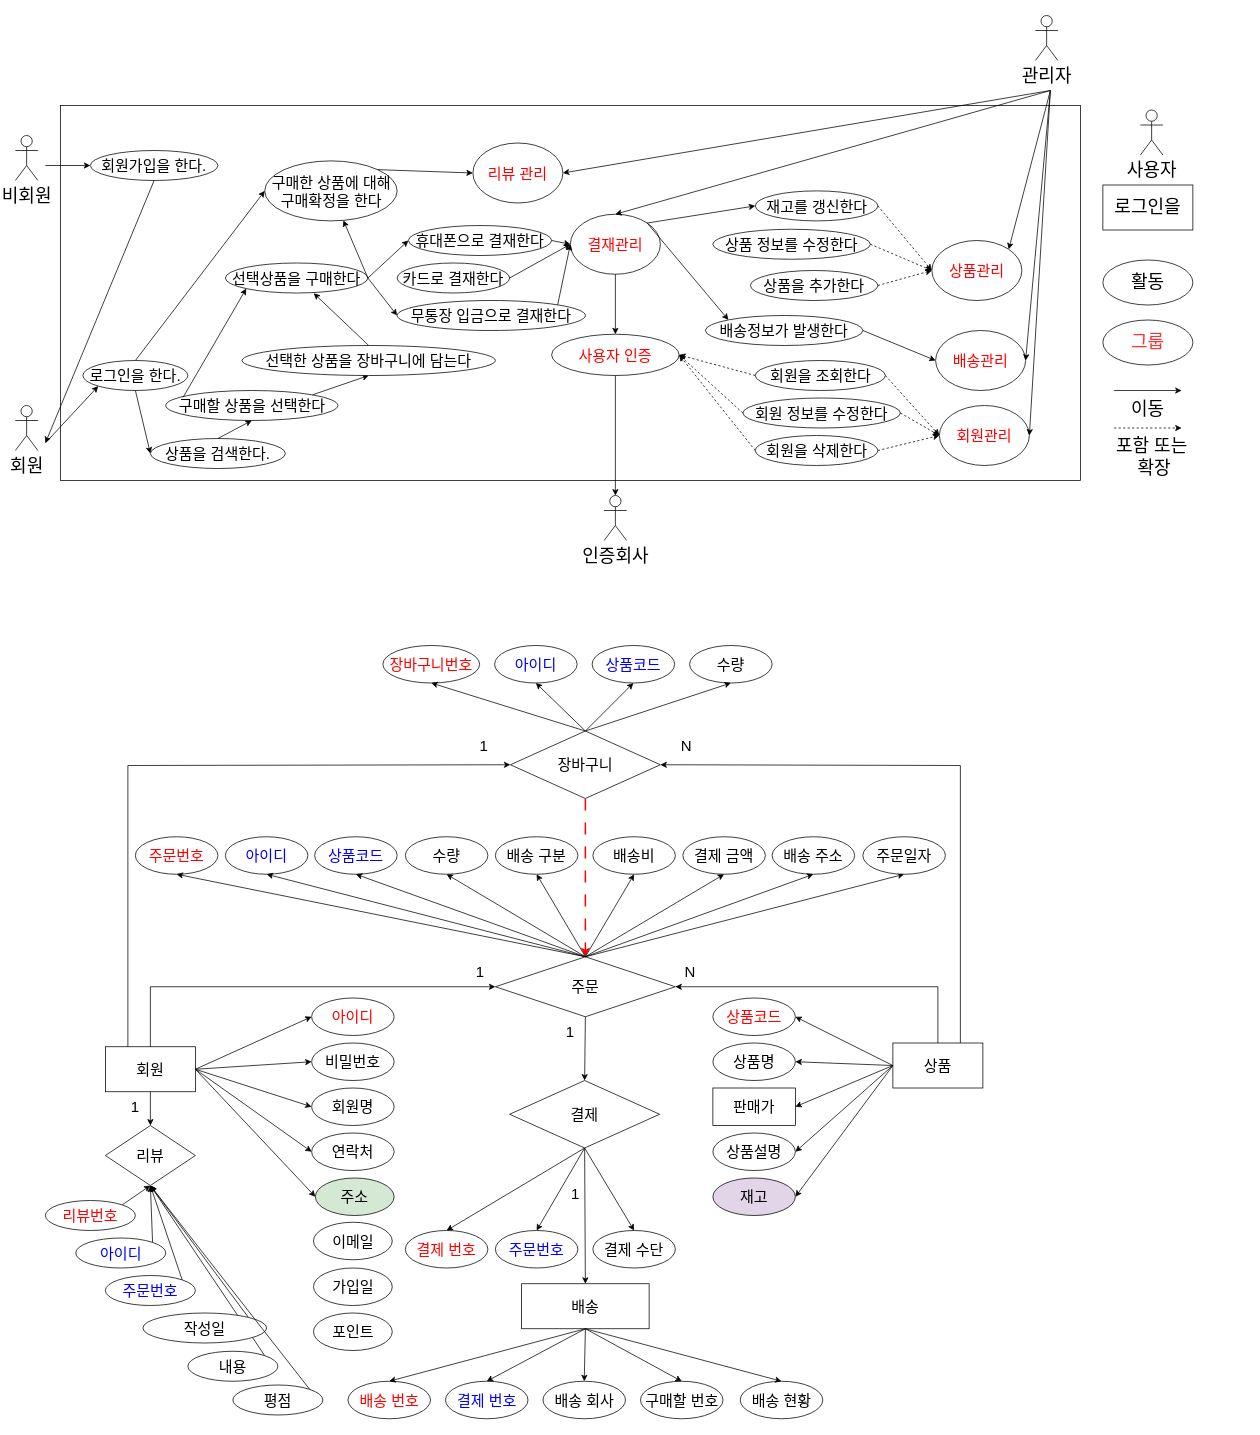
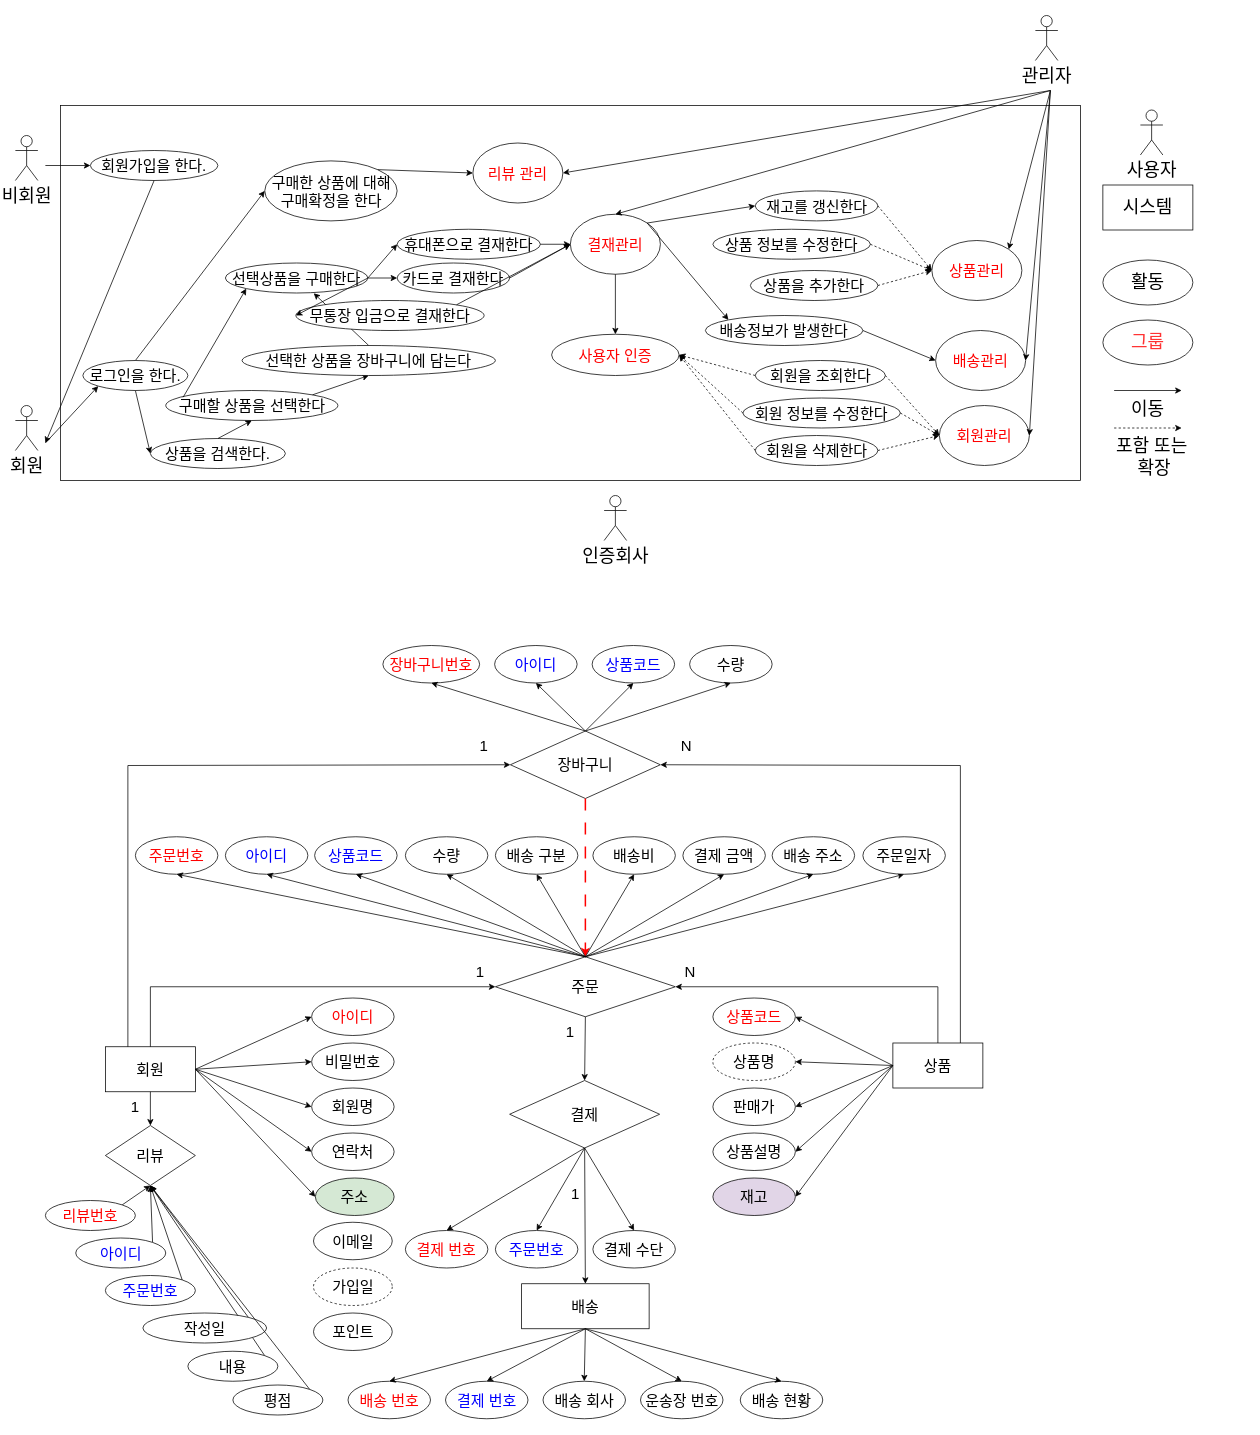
node "로그인을": label "로그인을" -> "시스템"
node "휴대폰으로 결재한다": moved (480, 240) -> (469, 244)
edge "선택상품을 구매한다" -> "구매한 상품에 대해 구매확정을 한다": now "선택상품을 구매한다" -> "카드로 결재한다"
node "무통장 입금으로 결재한다": moved (491, 315) -> (390, 315)
edge "사용자 인증" -> "인증회사": removed
node "상품명": style solid -> dashed
node "판매가": shape rectangle -> ellipse
node "가입일": style solid -> dashed
node "구매할 번호": label "구매할 번호" -> "운송장 번호"
